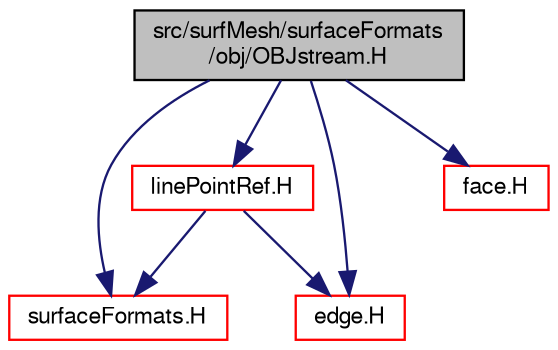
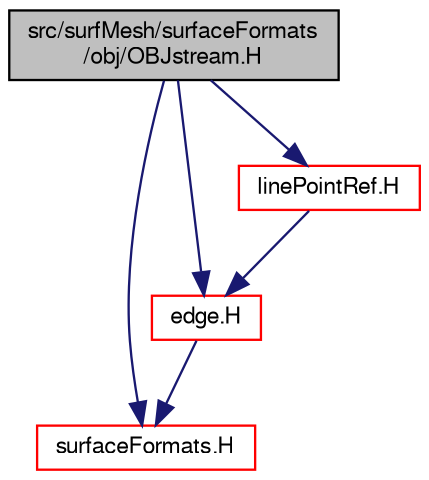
node "face.H": removed
edge "linePointRef.H" -> "surfaceFormats.H": now "edge.H" -> "surfaceFormats.H"
